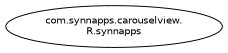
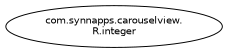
node "com.synnapps.carouselview. R.synnapps": label "com.synnapps.carouselview. R.synnapps" -> "com.synnapps.carouselview. R.integer"
